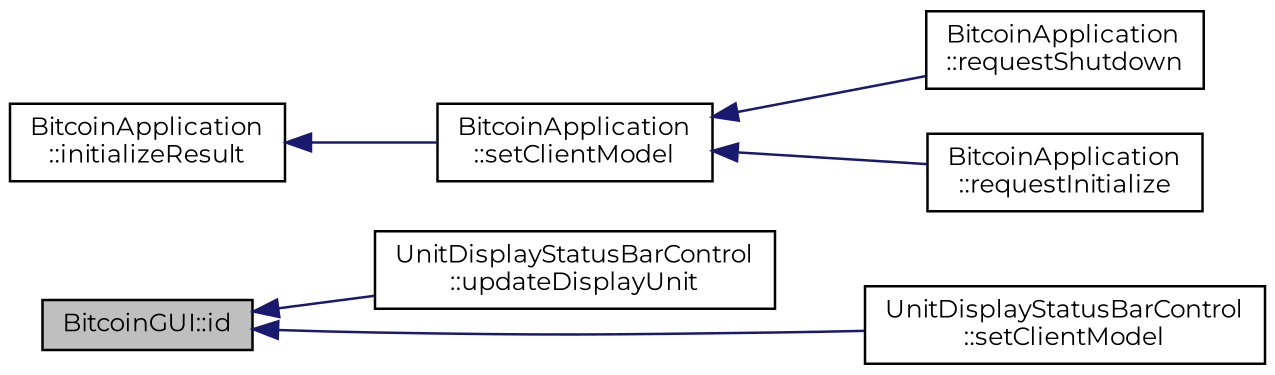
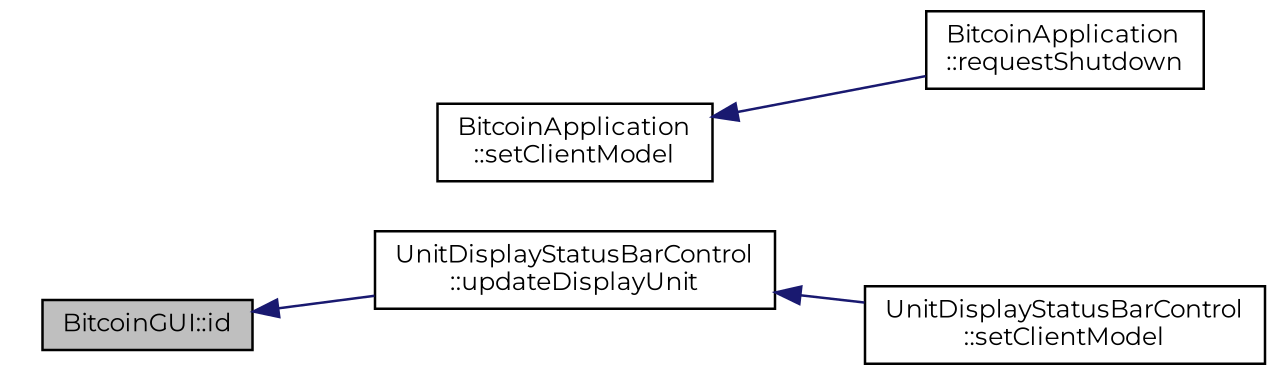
node "BitcoinApplication ::initializeResult": removed
node "BitcoinApplication ::requestInitialize": removed
edge "UnitDisplayStatusBarControl ::setClientModel" -> "BitcoinGUI::id": now "UnitDisplayStatusBarControl ::setClientModel" -> "UnitDisplayStatusBarControl ::updateDisplayUnit"
